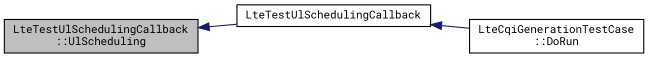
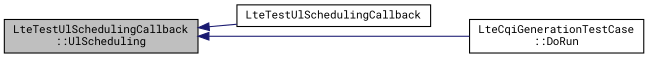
edge "LteCqiGenerationTestCase ::DoRun" -> "LteTestUlSchedulingCallback": now "LteCqiGenerationTestCase ::DoRun" -> "LteTestUlSchedulingCallback ::UlScheduling"
